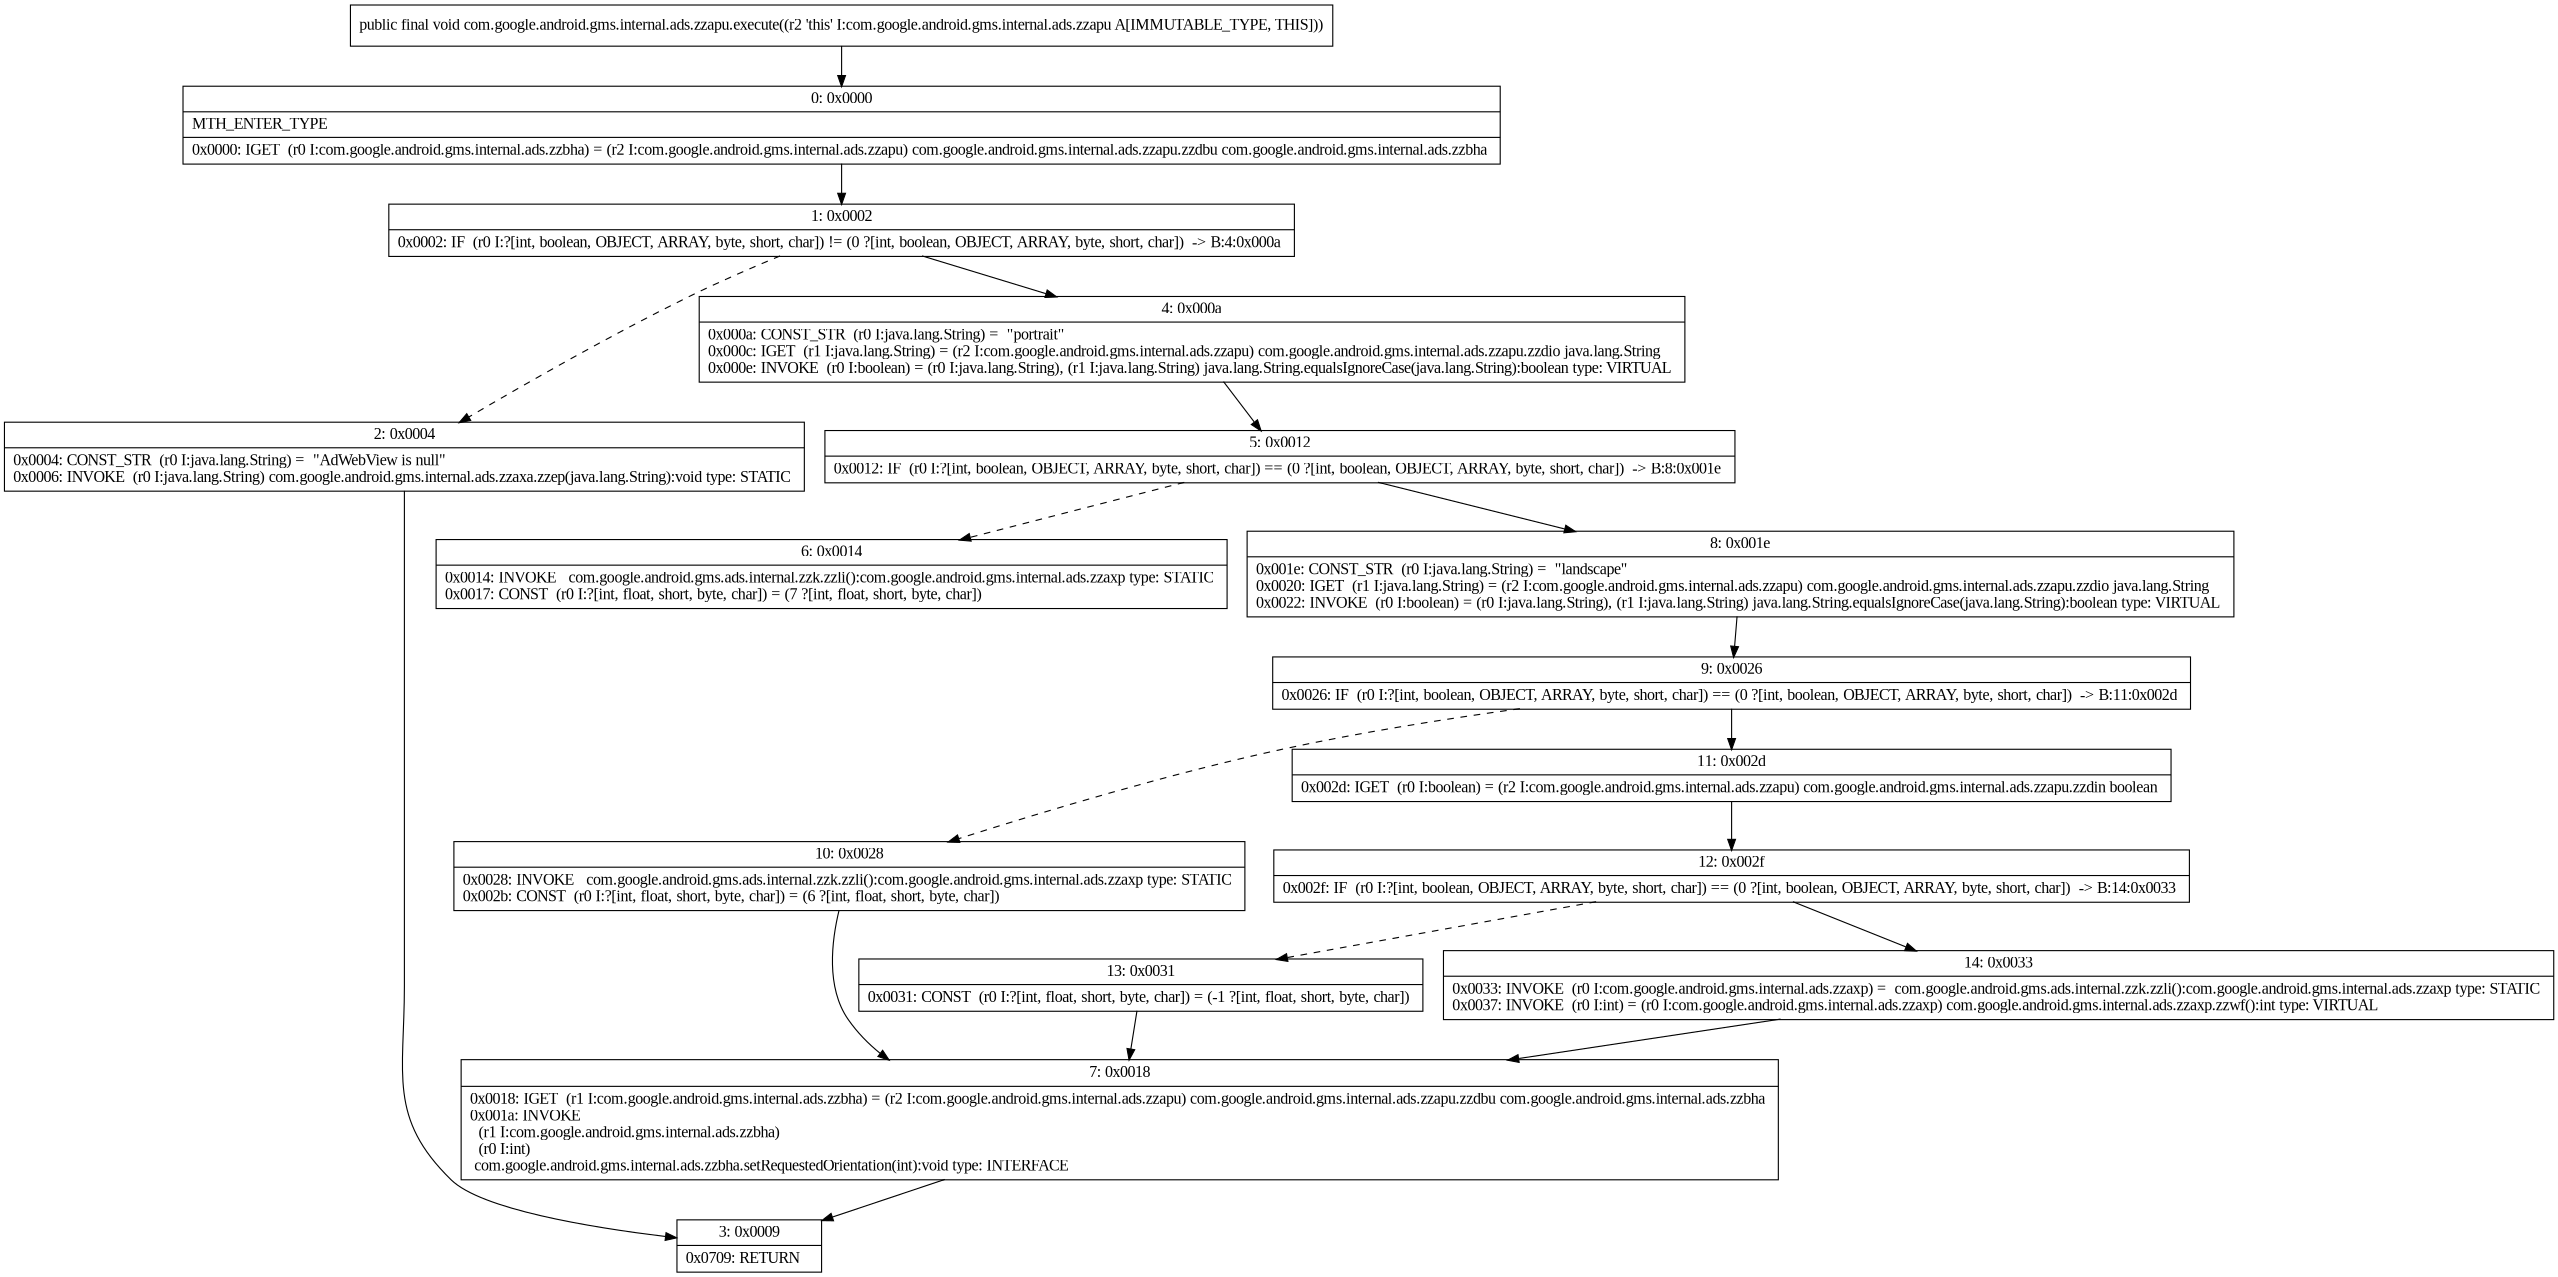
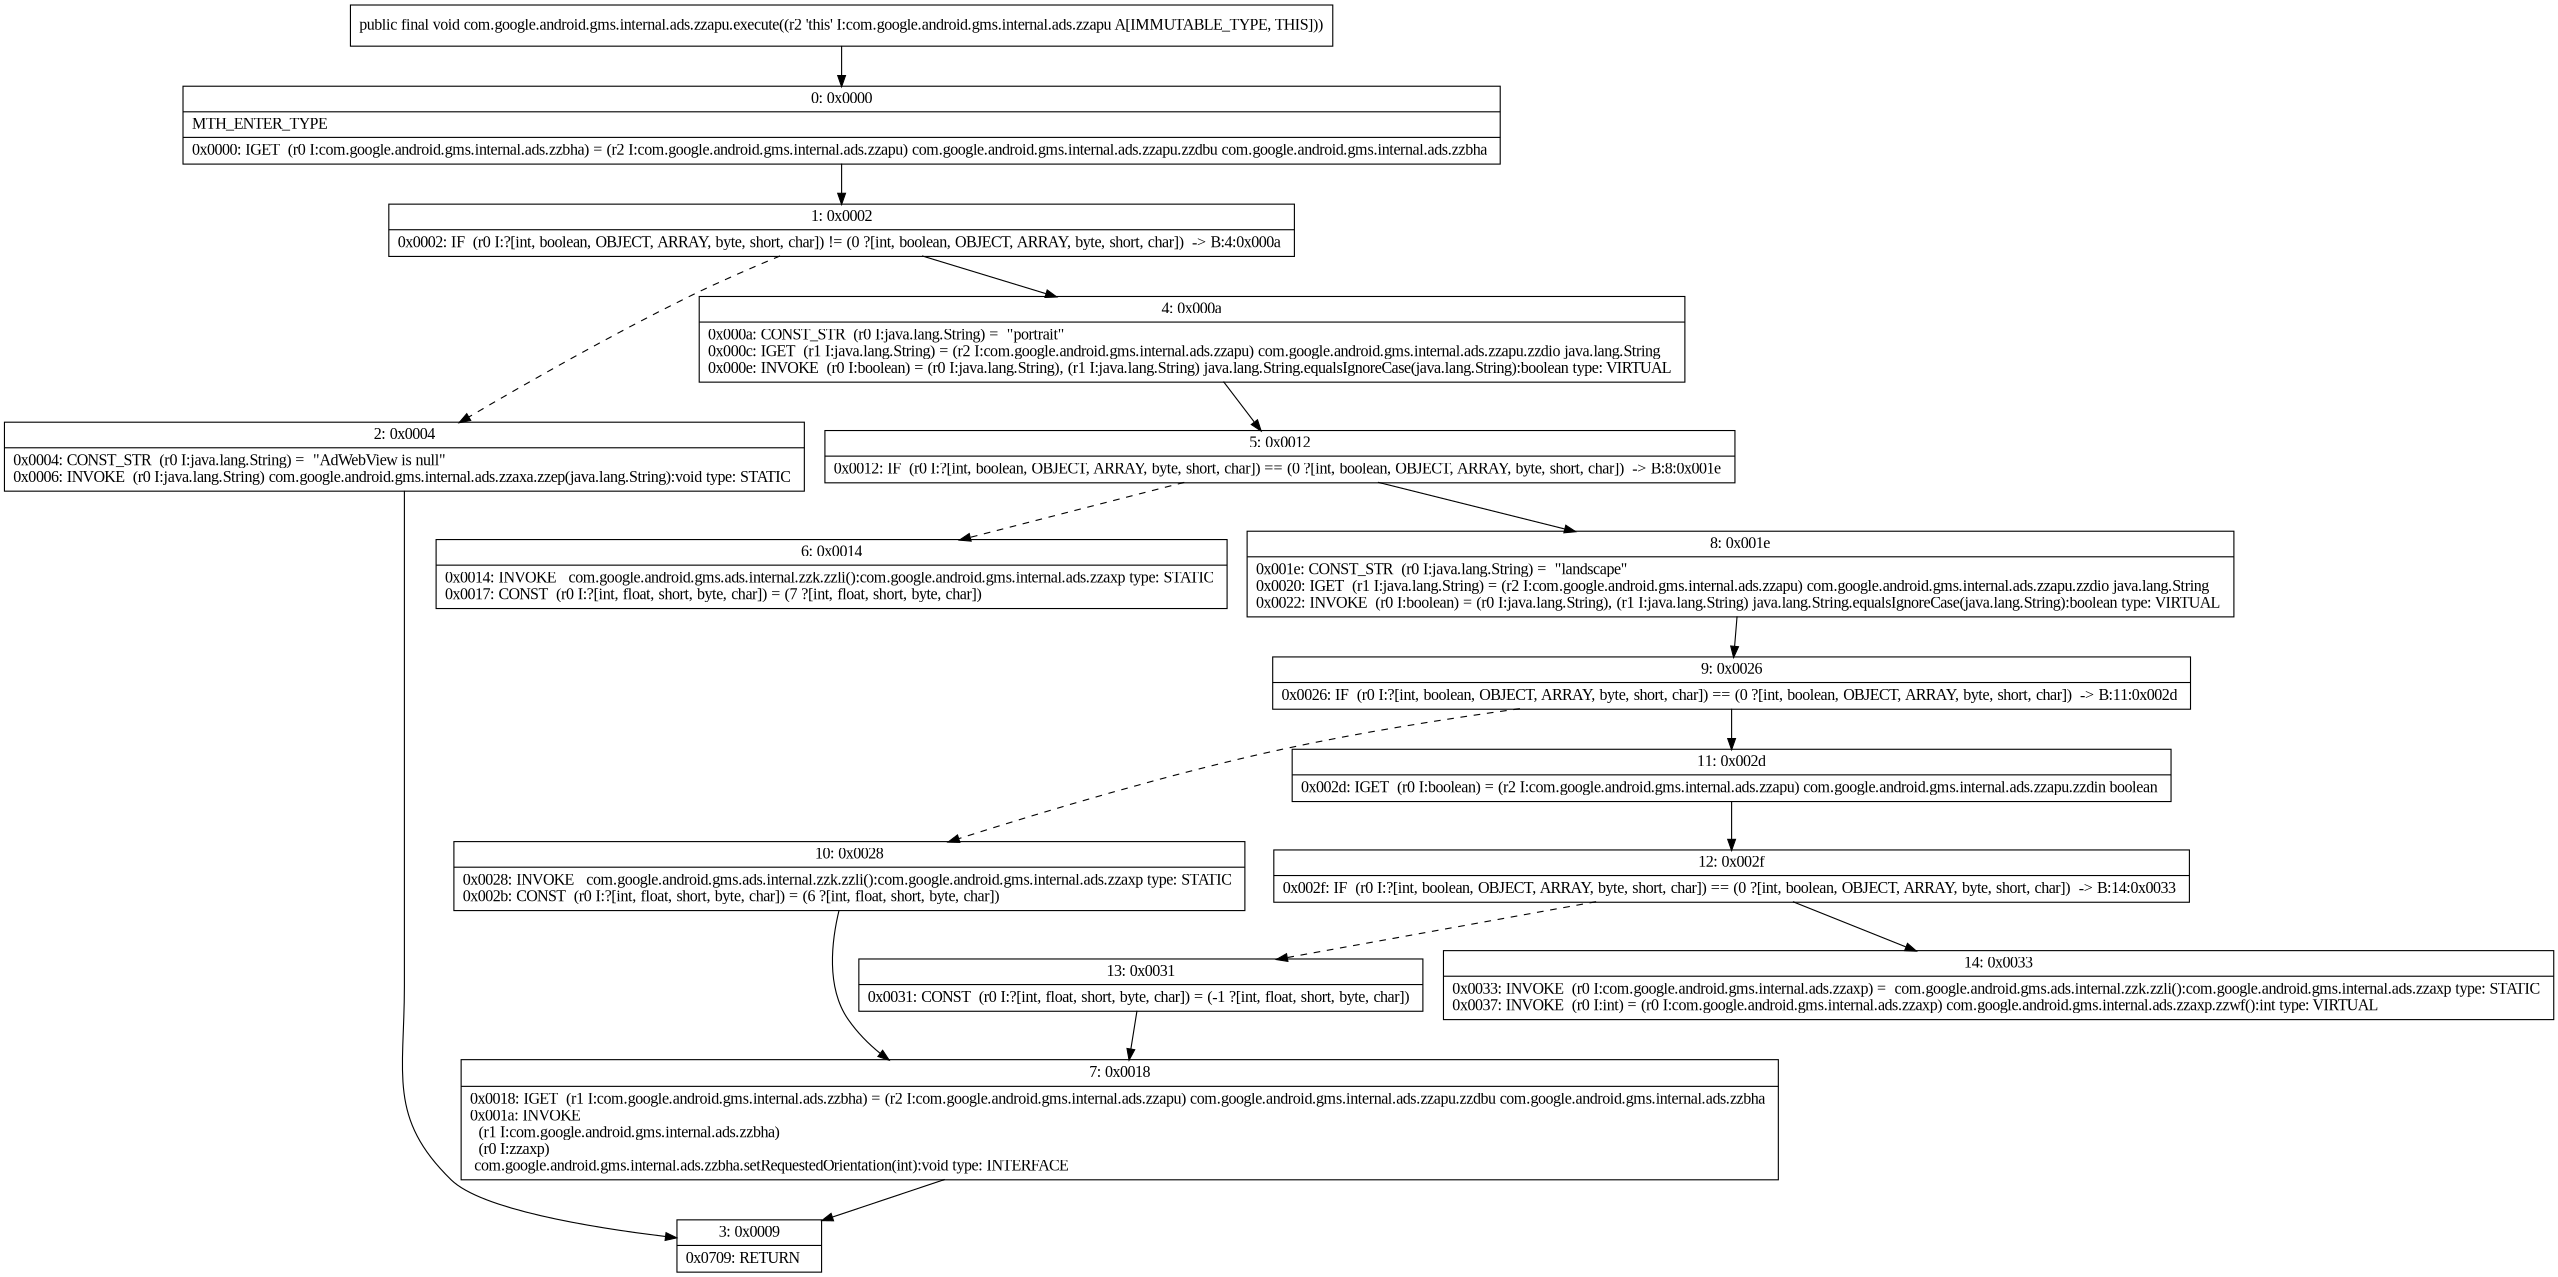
edge "14: 0x0033" -> "7: 0x0018": removed
node "7: 0x0018": text "(r0 I:int)" -> "(r0 I:zzaxp)"
